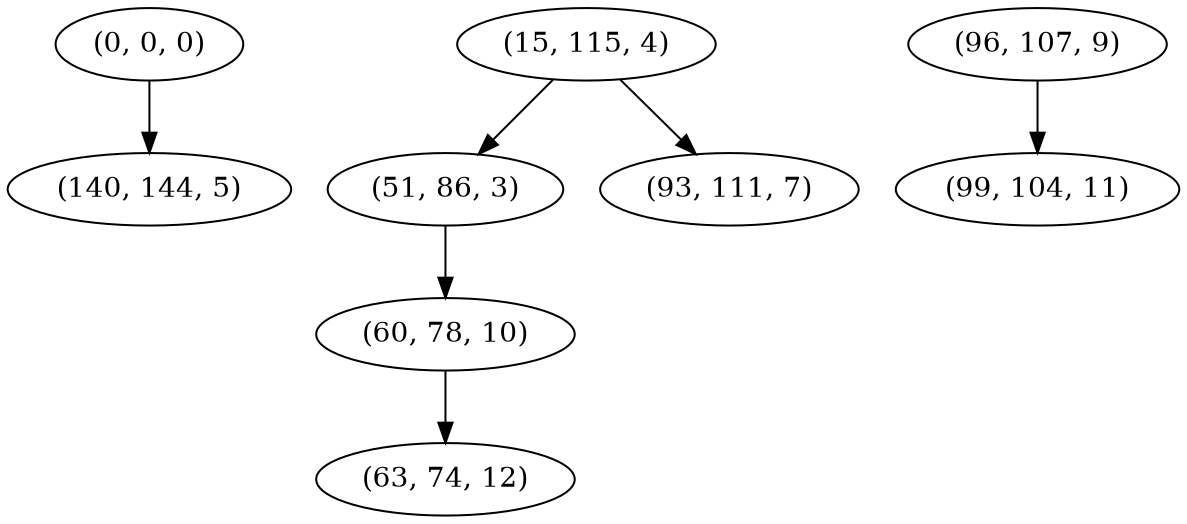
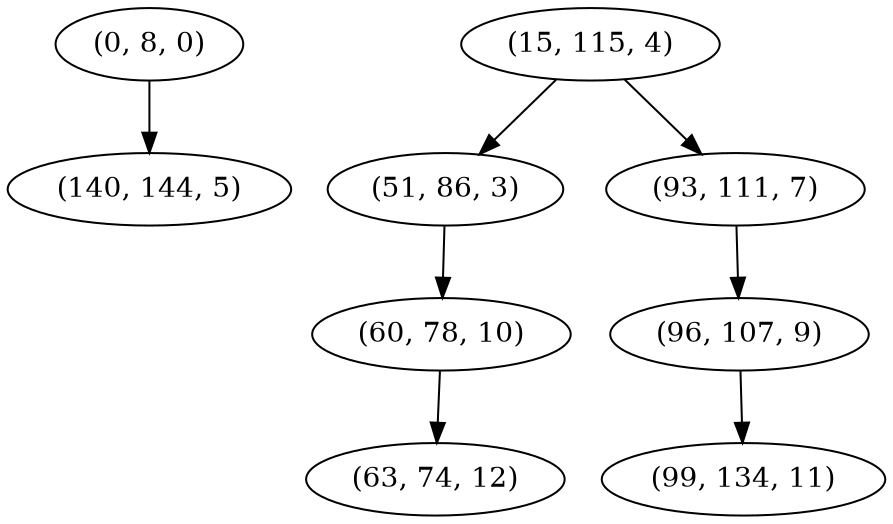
node "(0, 0, 0)": label "(0, 0, 0)" -> "(0, 8, 0)"
node "(99, 104, 11)": label "(99, 104, 11)" -> "(99, 134, 11)"
edge "(93, 111, 7)" -> "(96, 107, 9)": added
